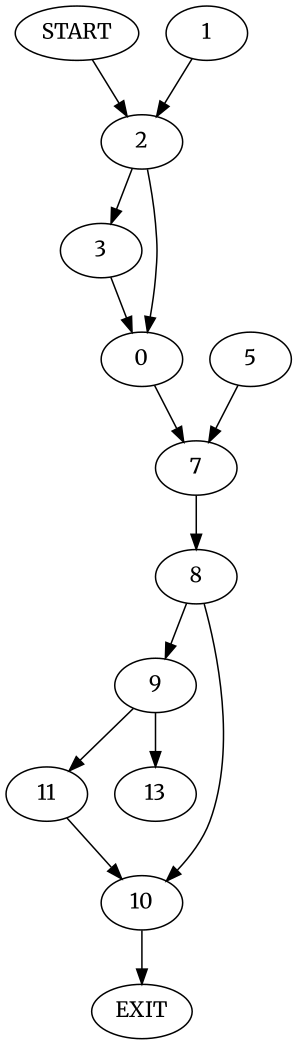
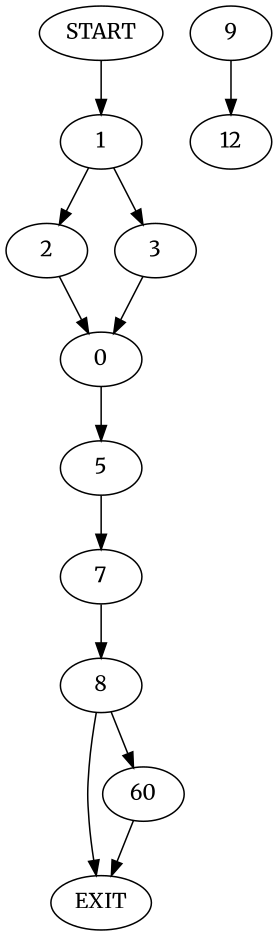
edge "START" -> "2": now "START" -> "1"
edge "2" -> "3": now "1" -> "3"
edge "0" -> "7": now "0" -> "5"
edge "8" -> "9": now "8" -> "EXIT"
node "11": removed
node "13": label "13" -> "12"
node "10": label "10" -> "60"
